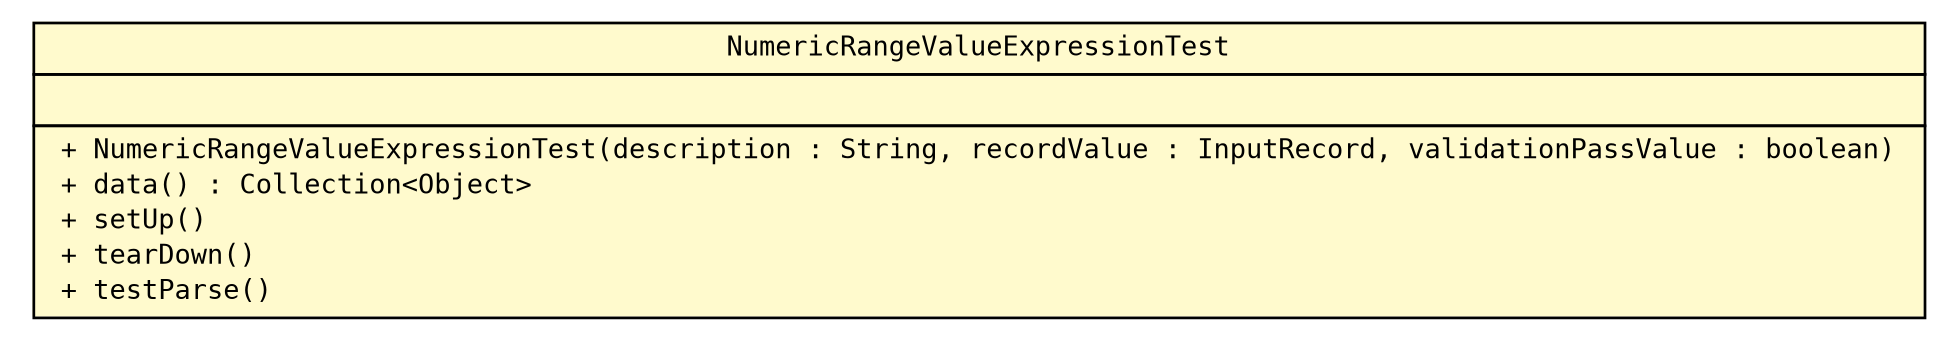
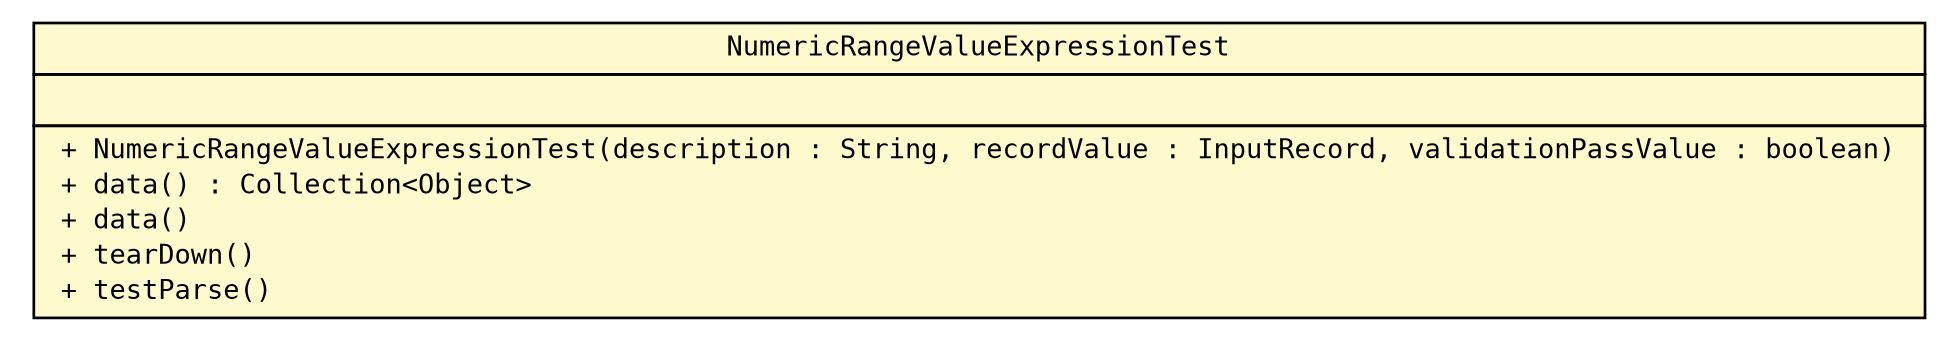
node "NumericRangeValueExpressionTest": text "+ setUp()" -> "+ data()"
